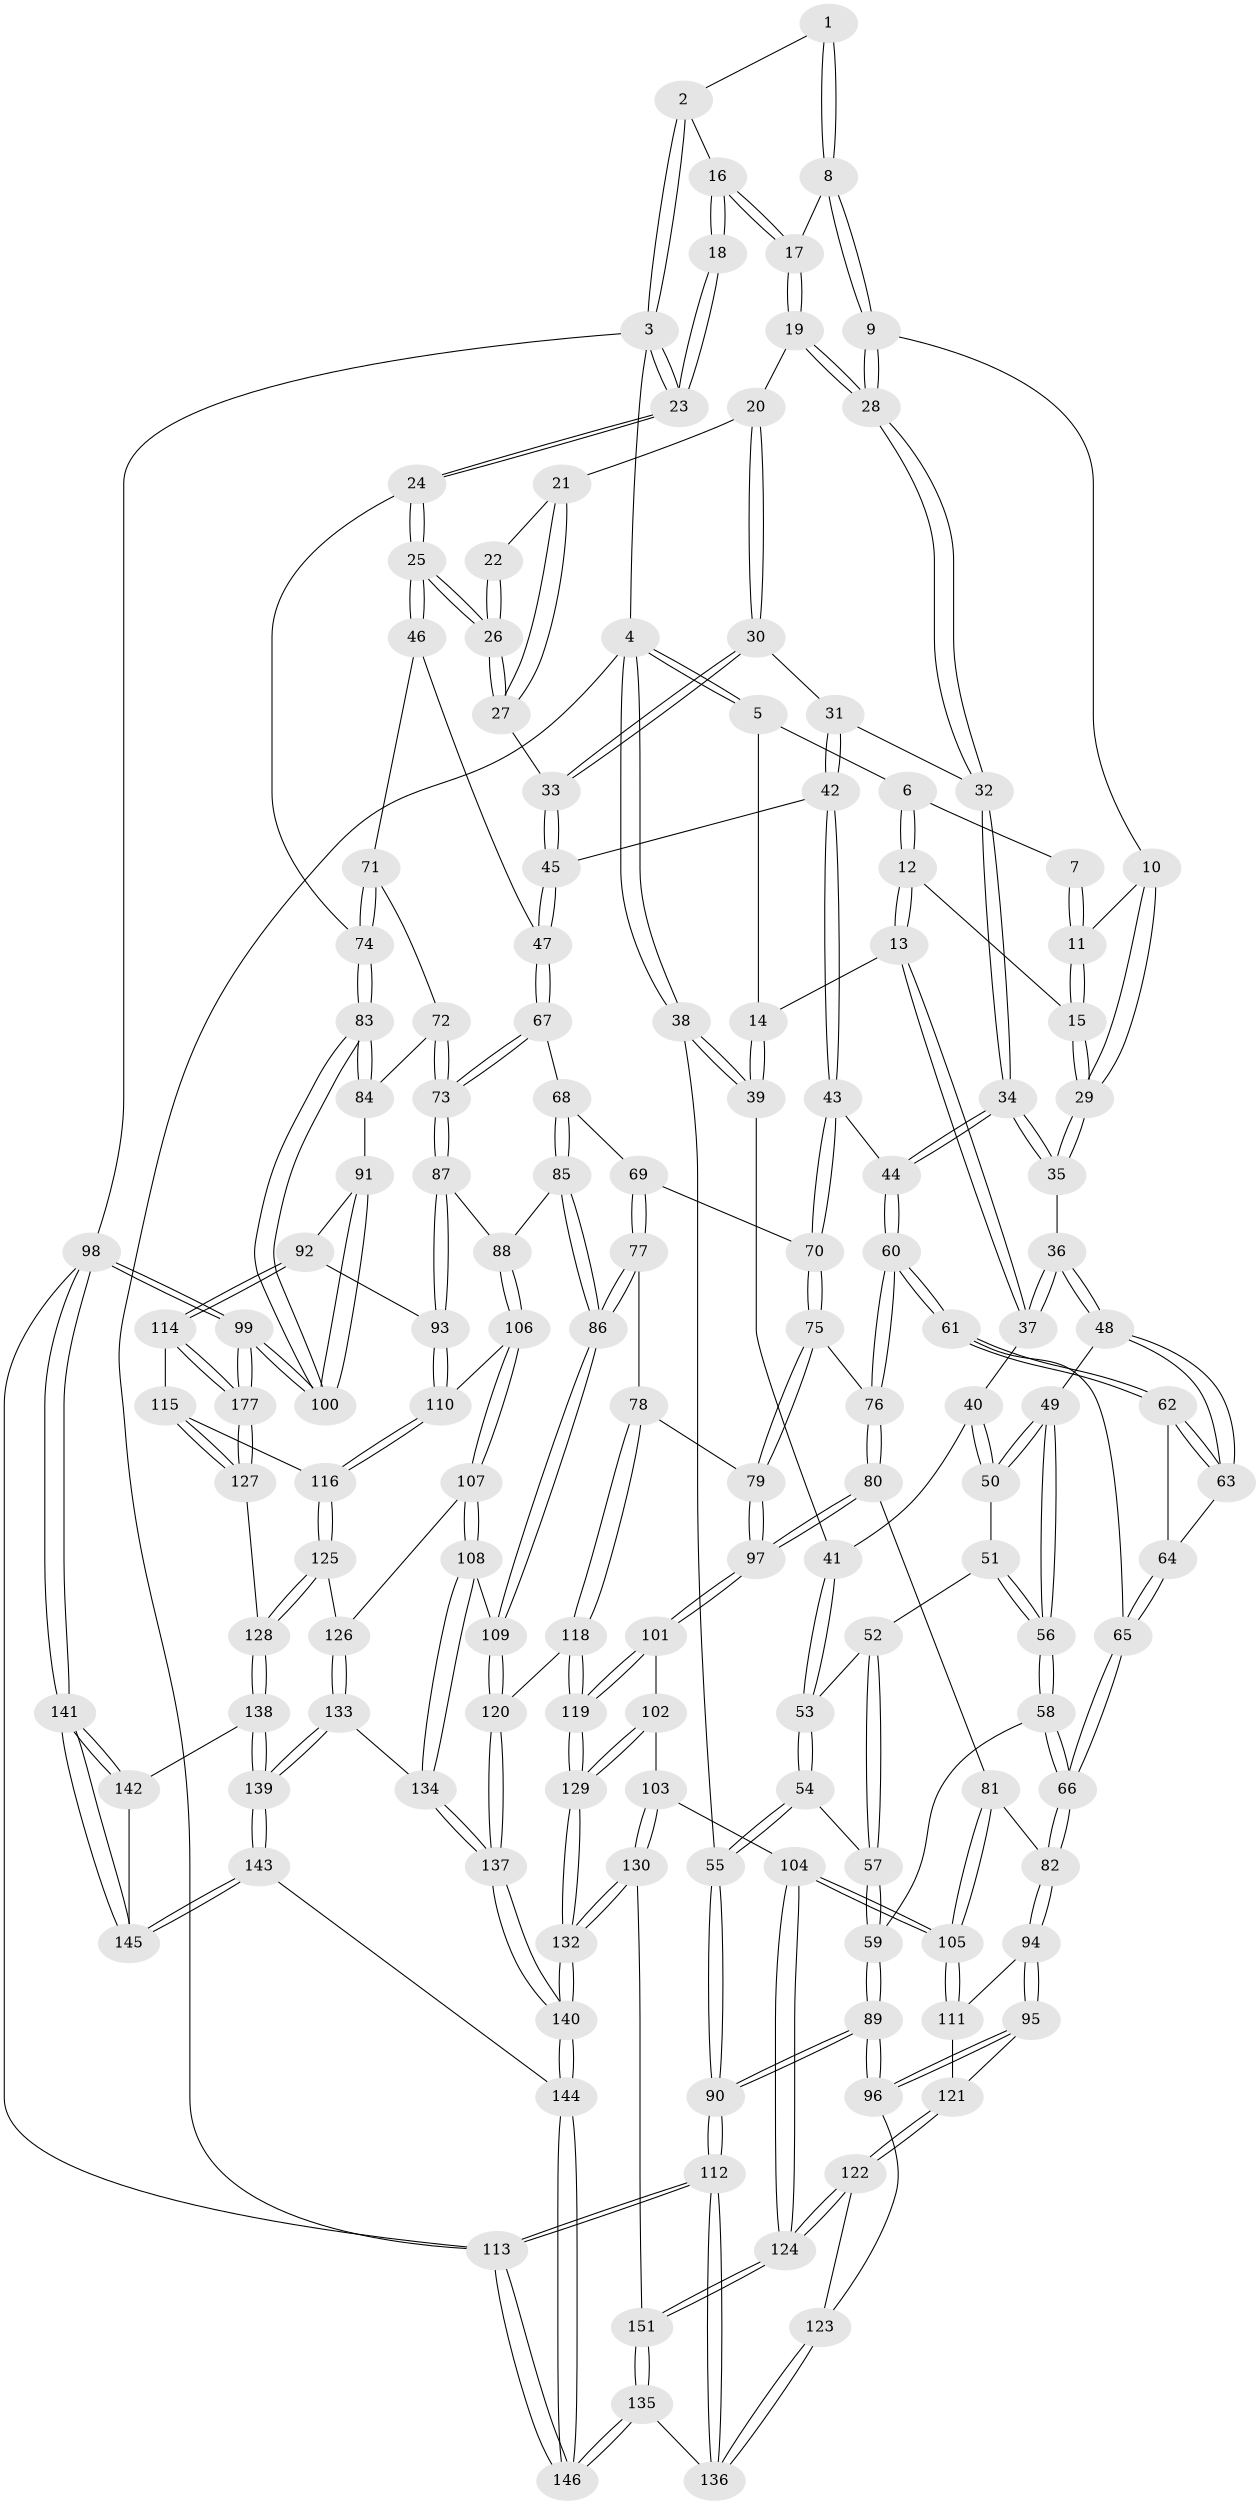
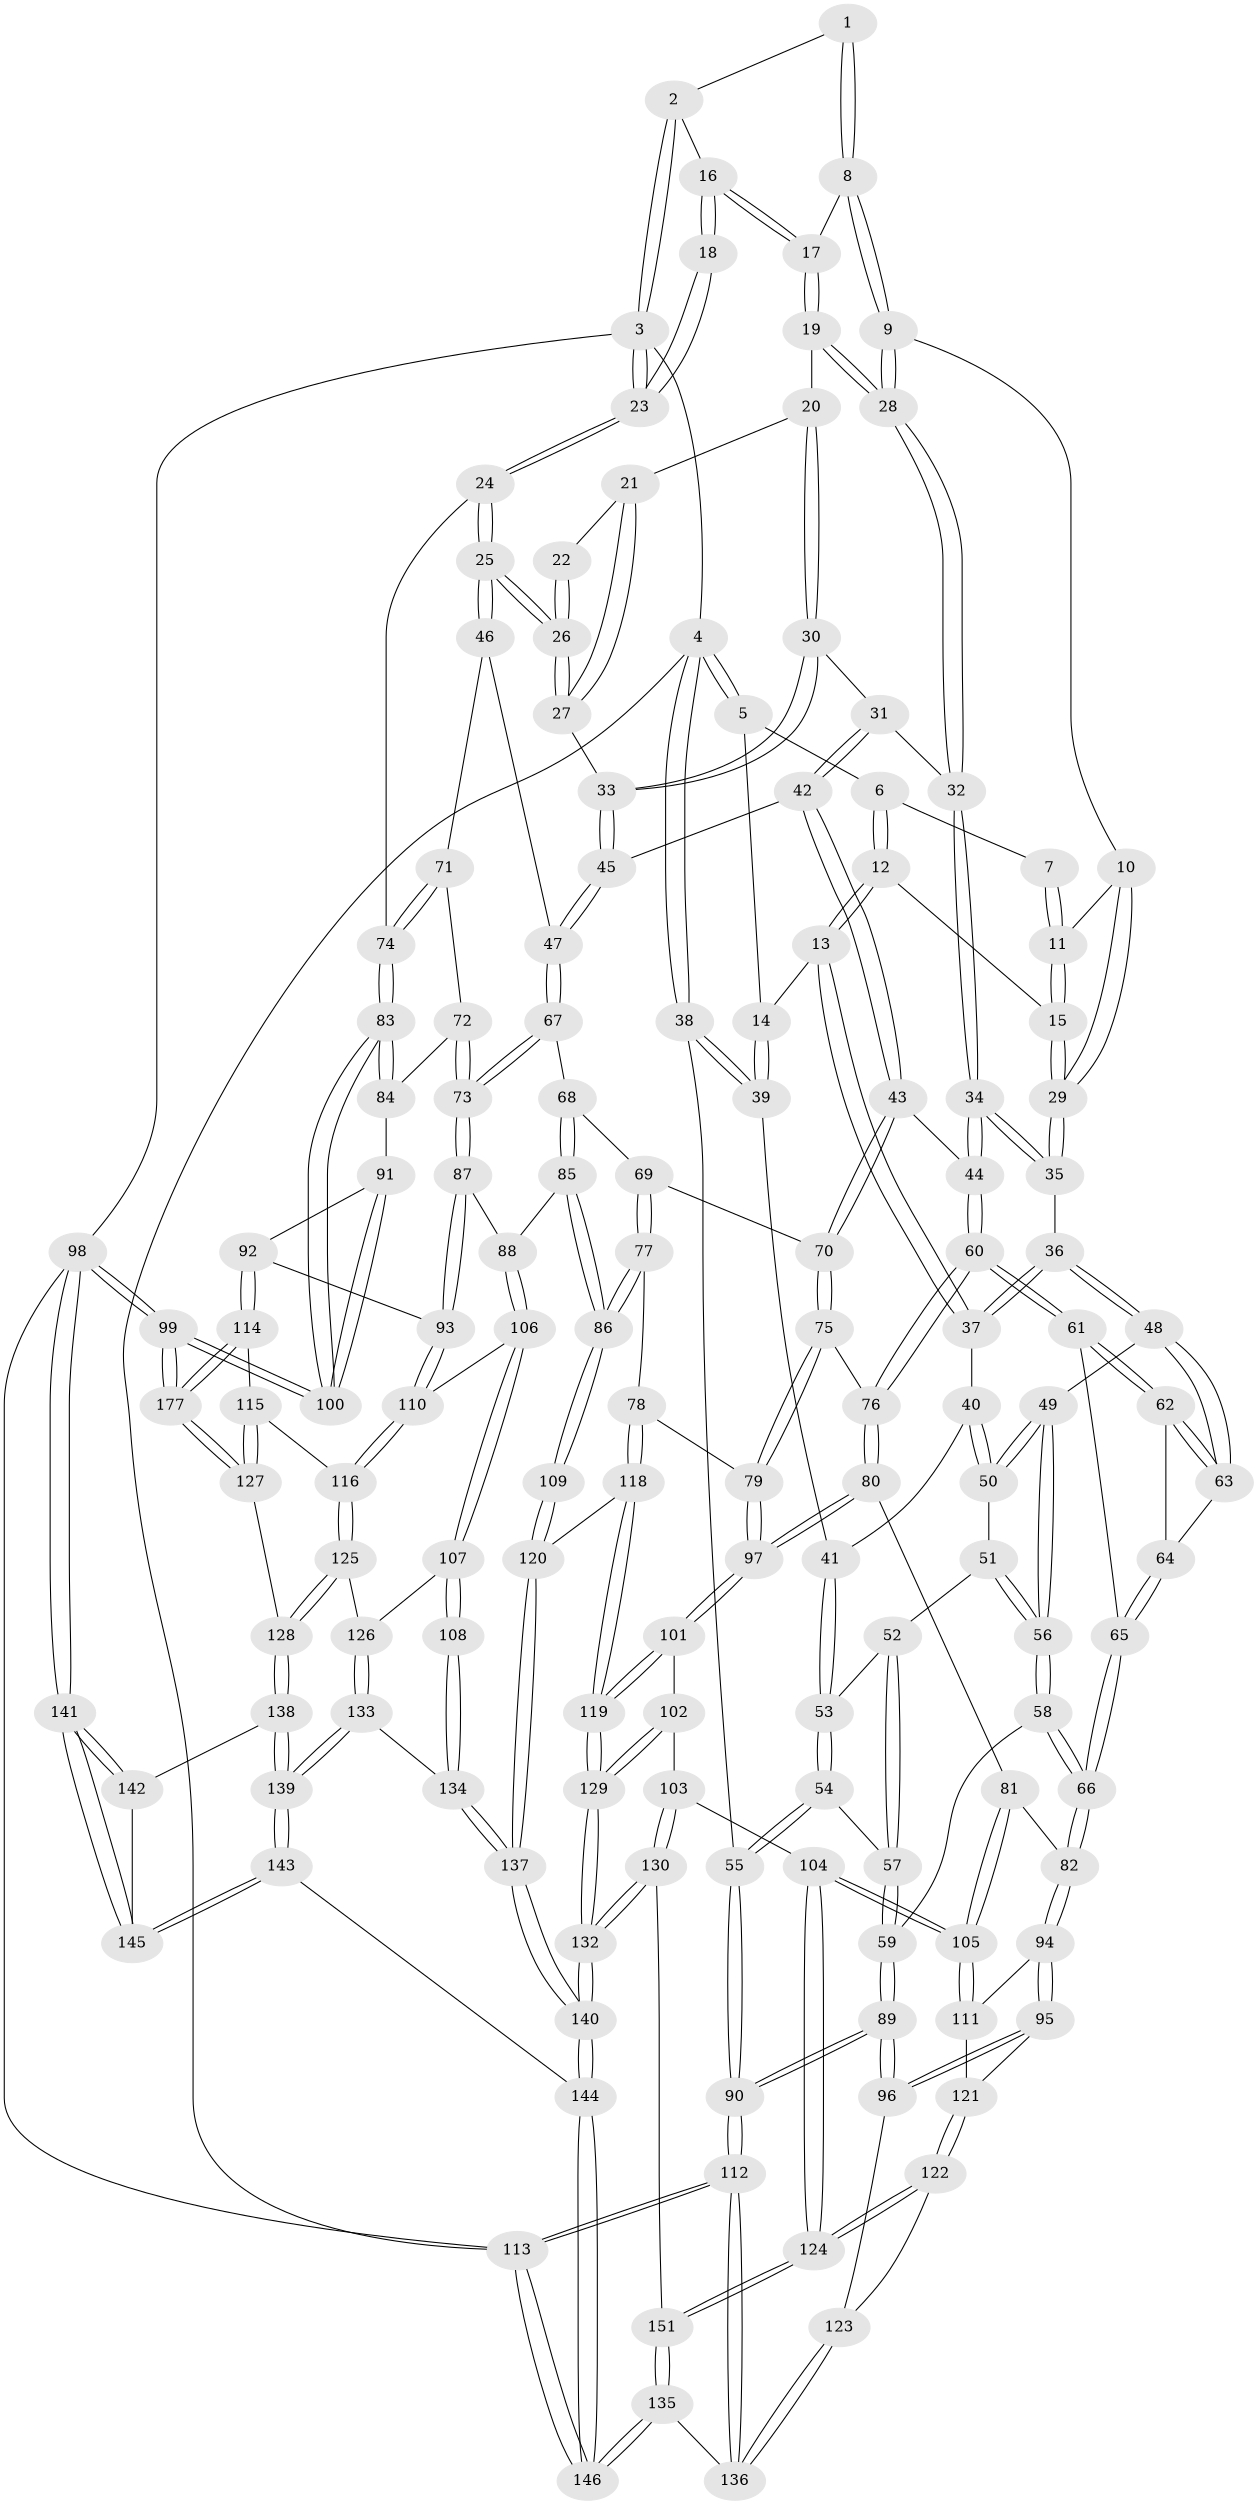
edge "108" -- "109": removed
